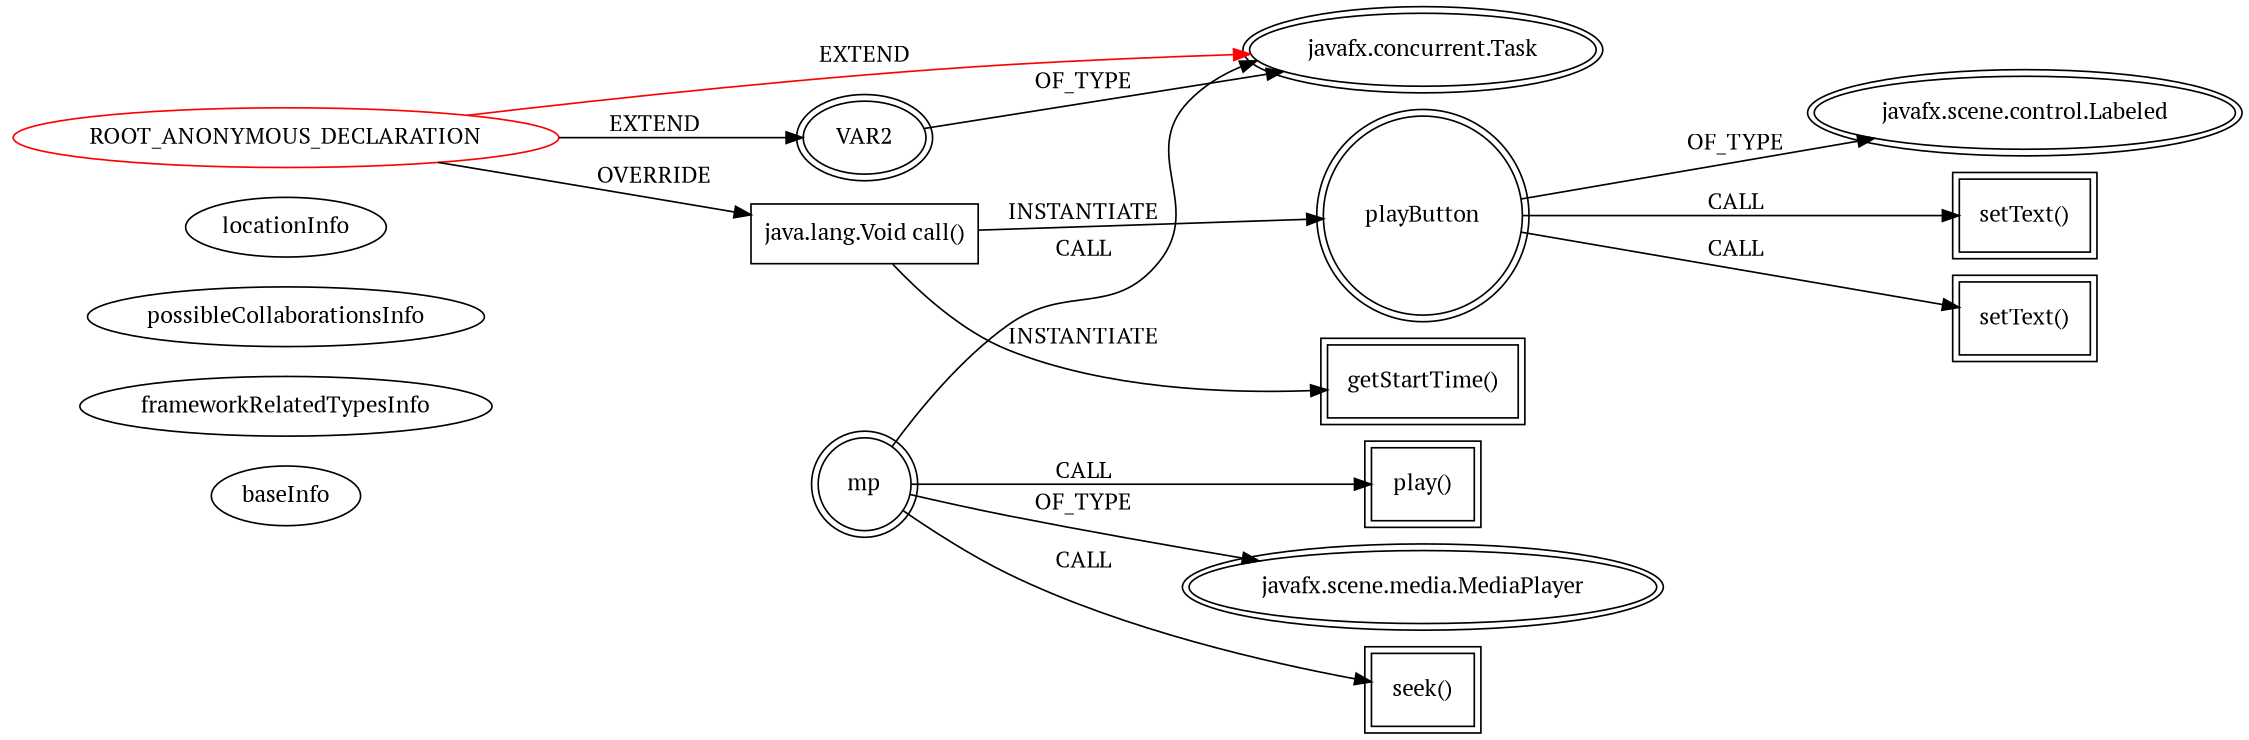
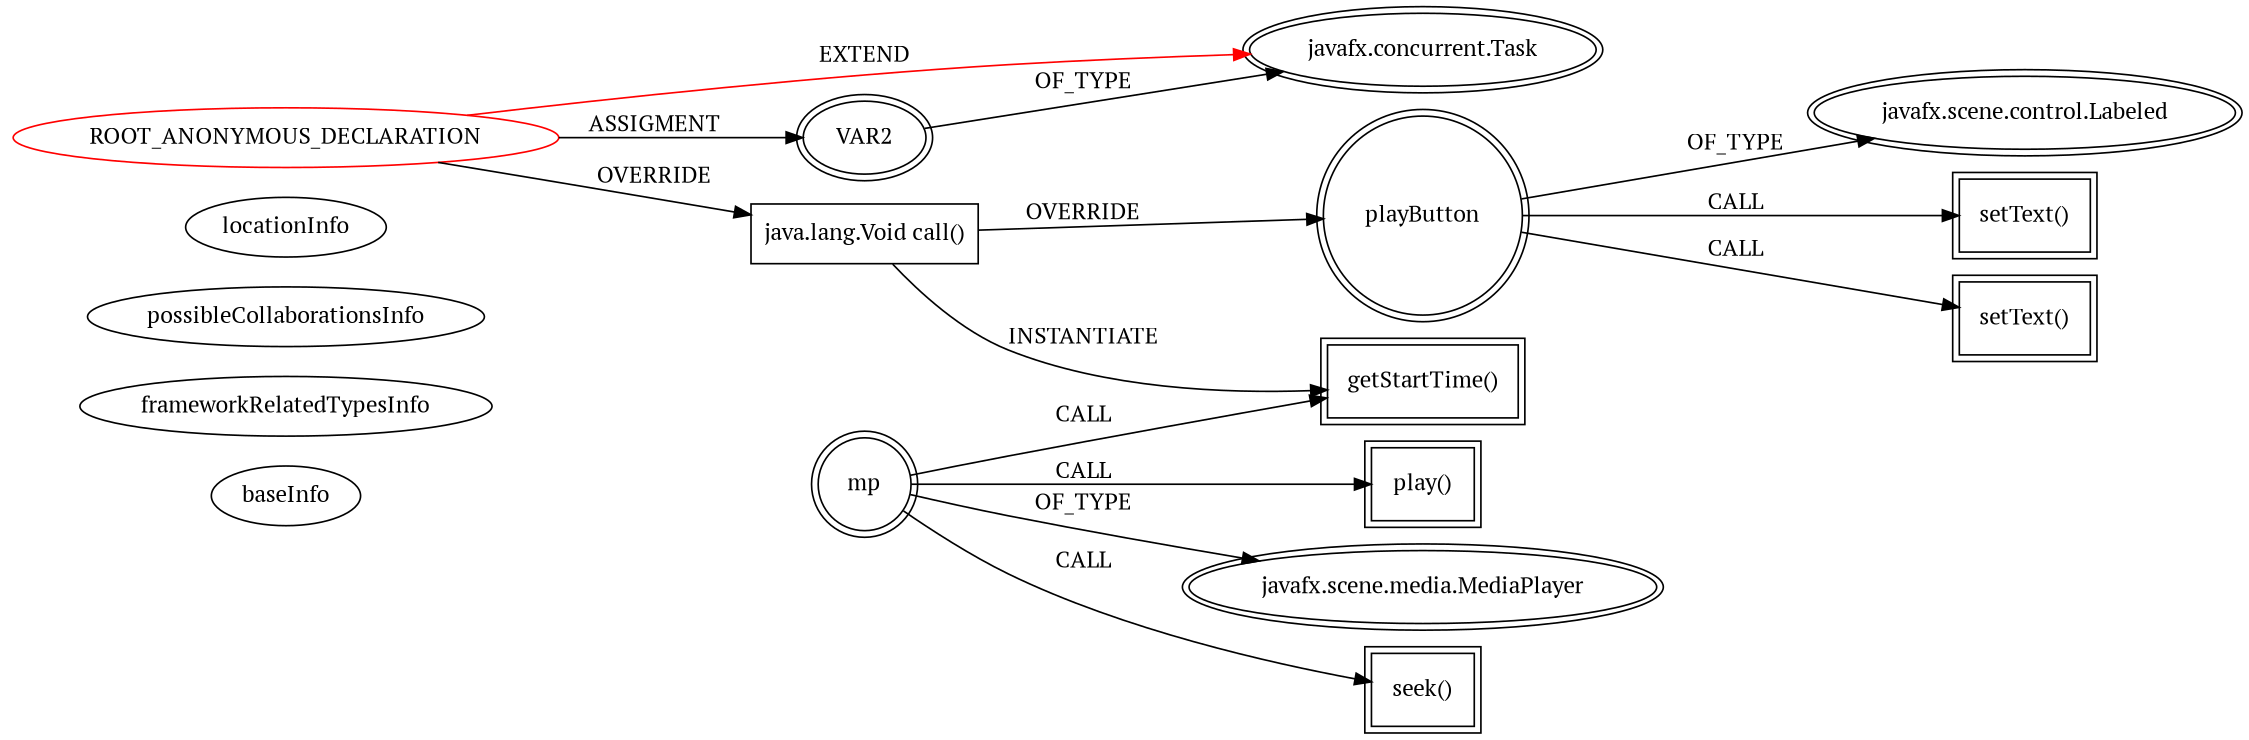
edge "ROOT_ANONYMOUS_DECLARATION" -> "VAR2": label "EXTEND" -> "ASSIGMENT"
edge "java.lang.Void call()" -> "playButton": label "INSTANTIATE" -> "OVERRIDE"
edge "mp" -> "javafx.concurrent.Task": now "mp" -> "getStartTime()"
